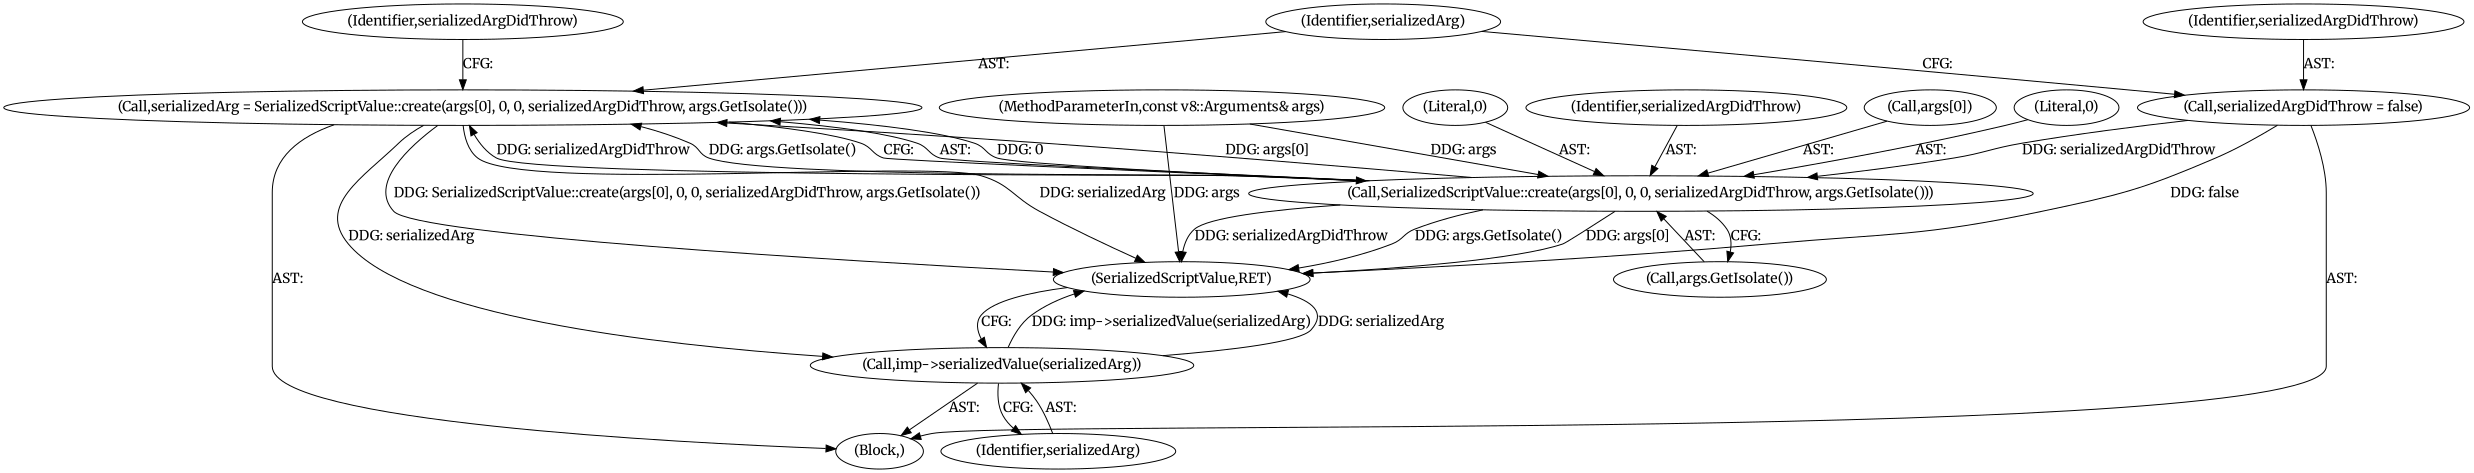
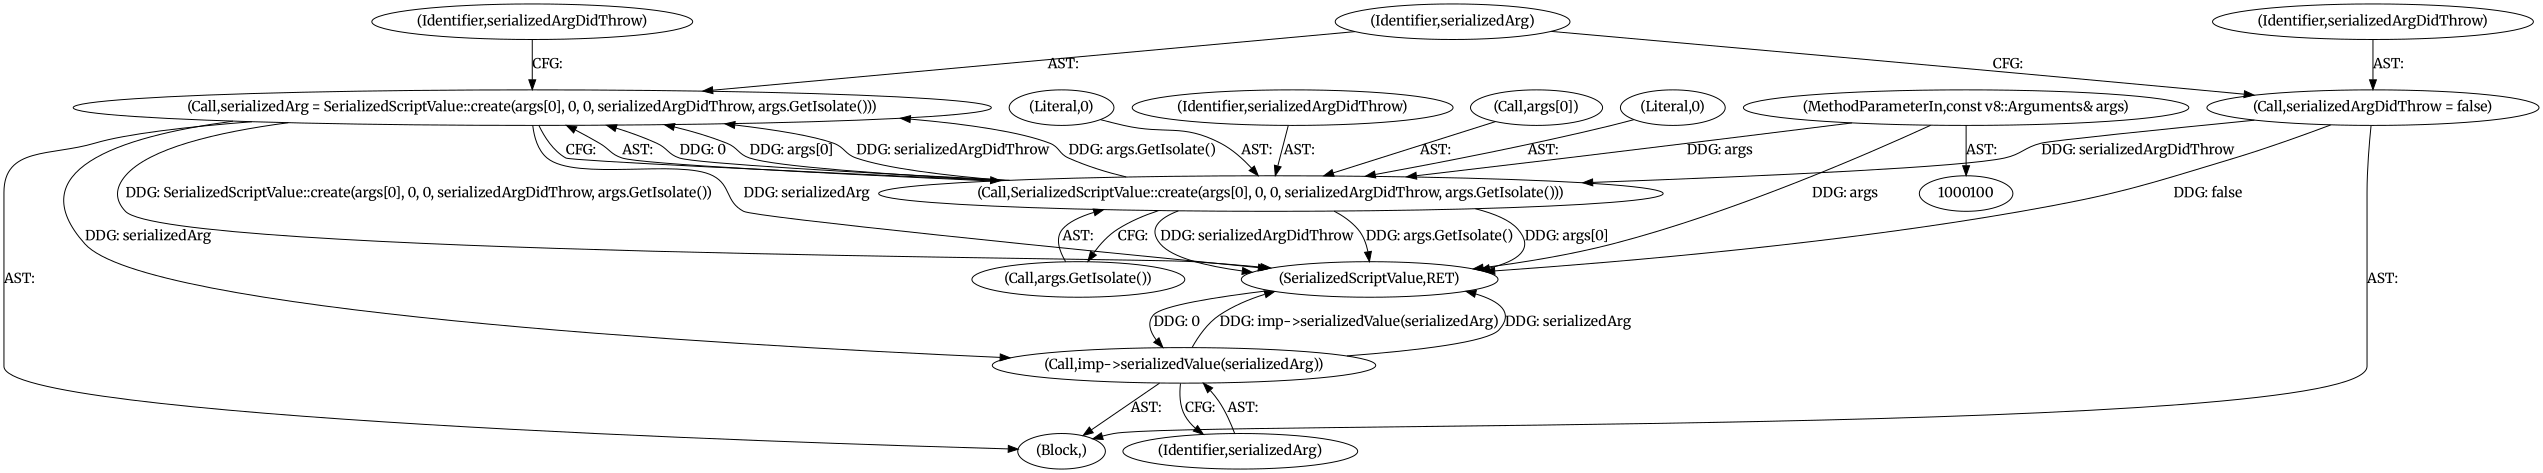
node "1000100": added
edge "(SerializedScriptValue,RET)" -> "(Call,imp->serializedValue(serializedArg))": label "CFG: " -> "DDG: 0"
